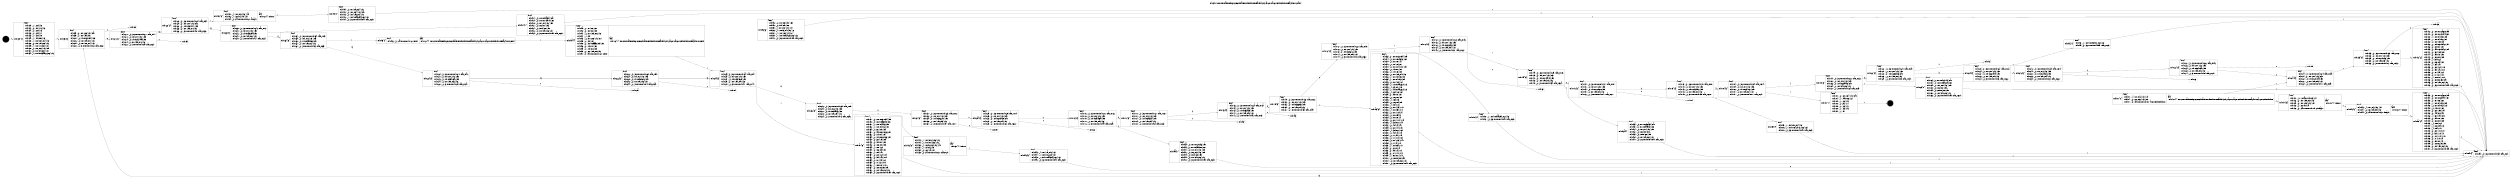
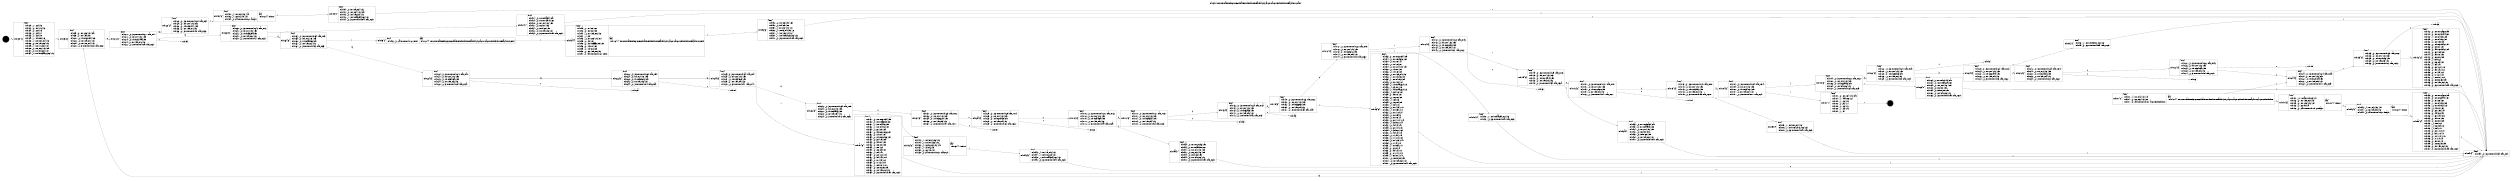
node "0x401e22": removed
edge "0x401628 [22]" -> "0x40163e [22]": now "0x401612 [22]" -> "0x40163e [22]"
edge "0x4019ca [44]" -> "0x40169f [25]": now "0x4019ca [44]" -> "0x4019f6 [33]"
